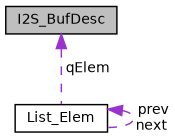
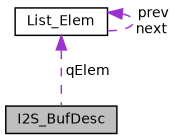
edge "List_Elem" -> "I2S_BufDesc": reversed
